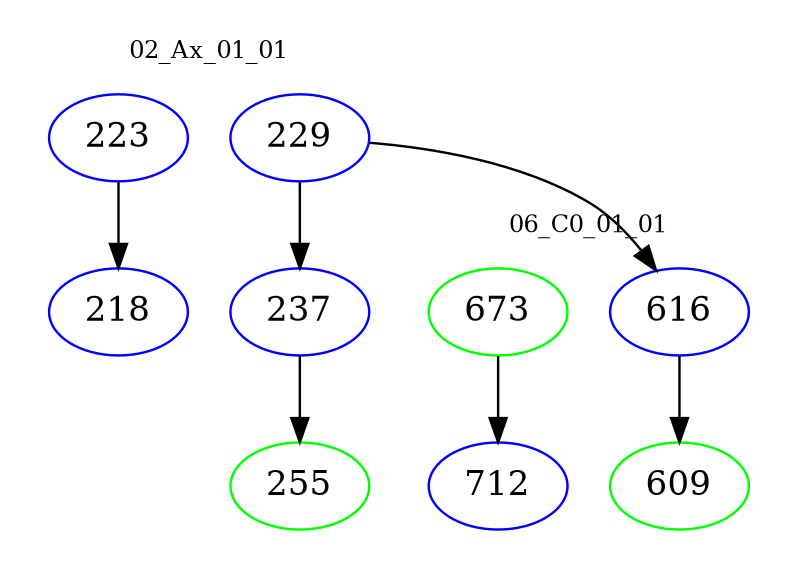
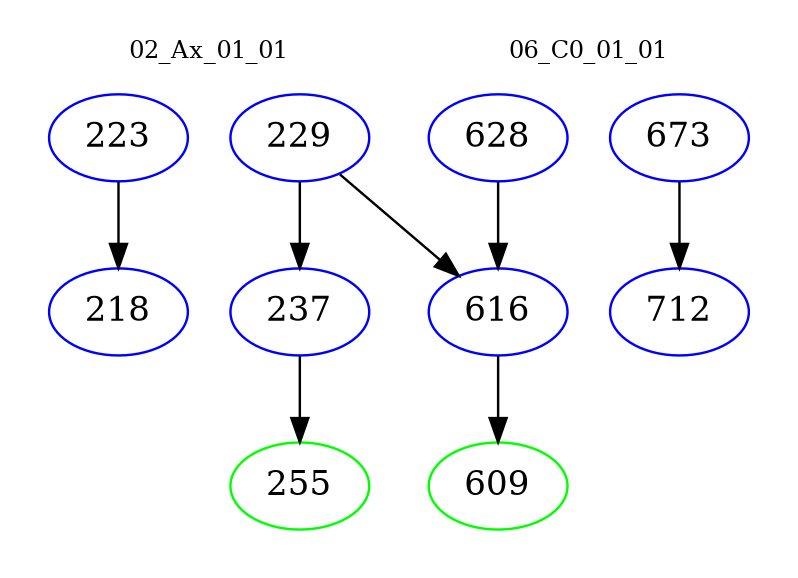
node "628": added
node "673": color green -> blue
